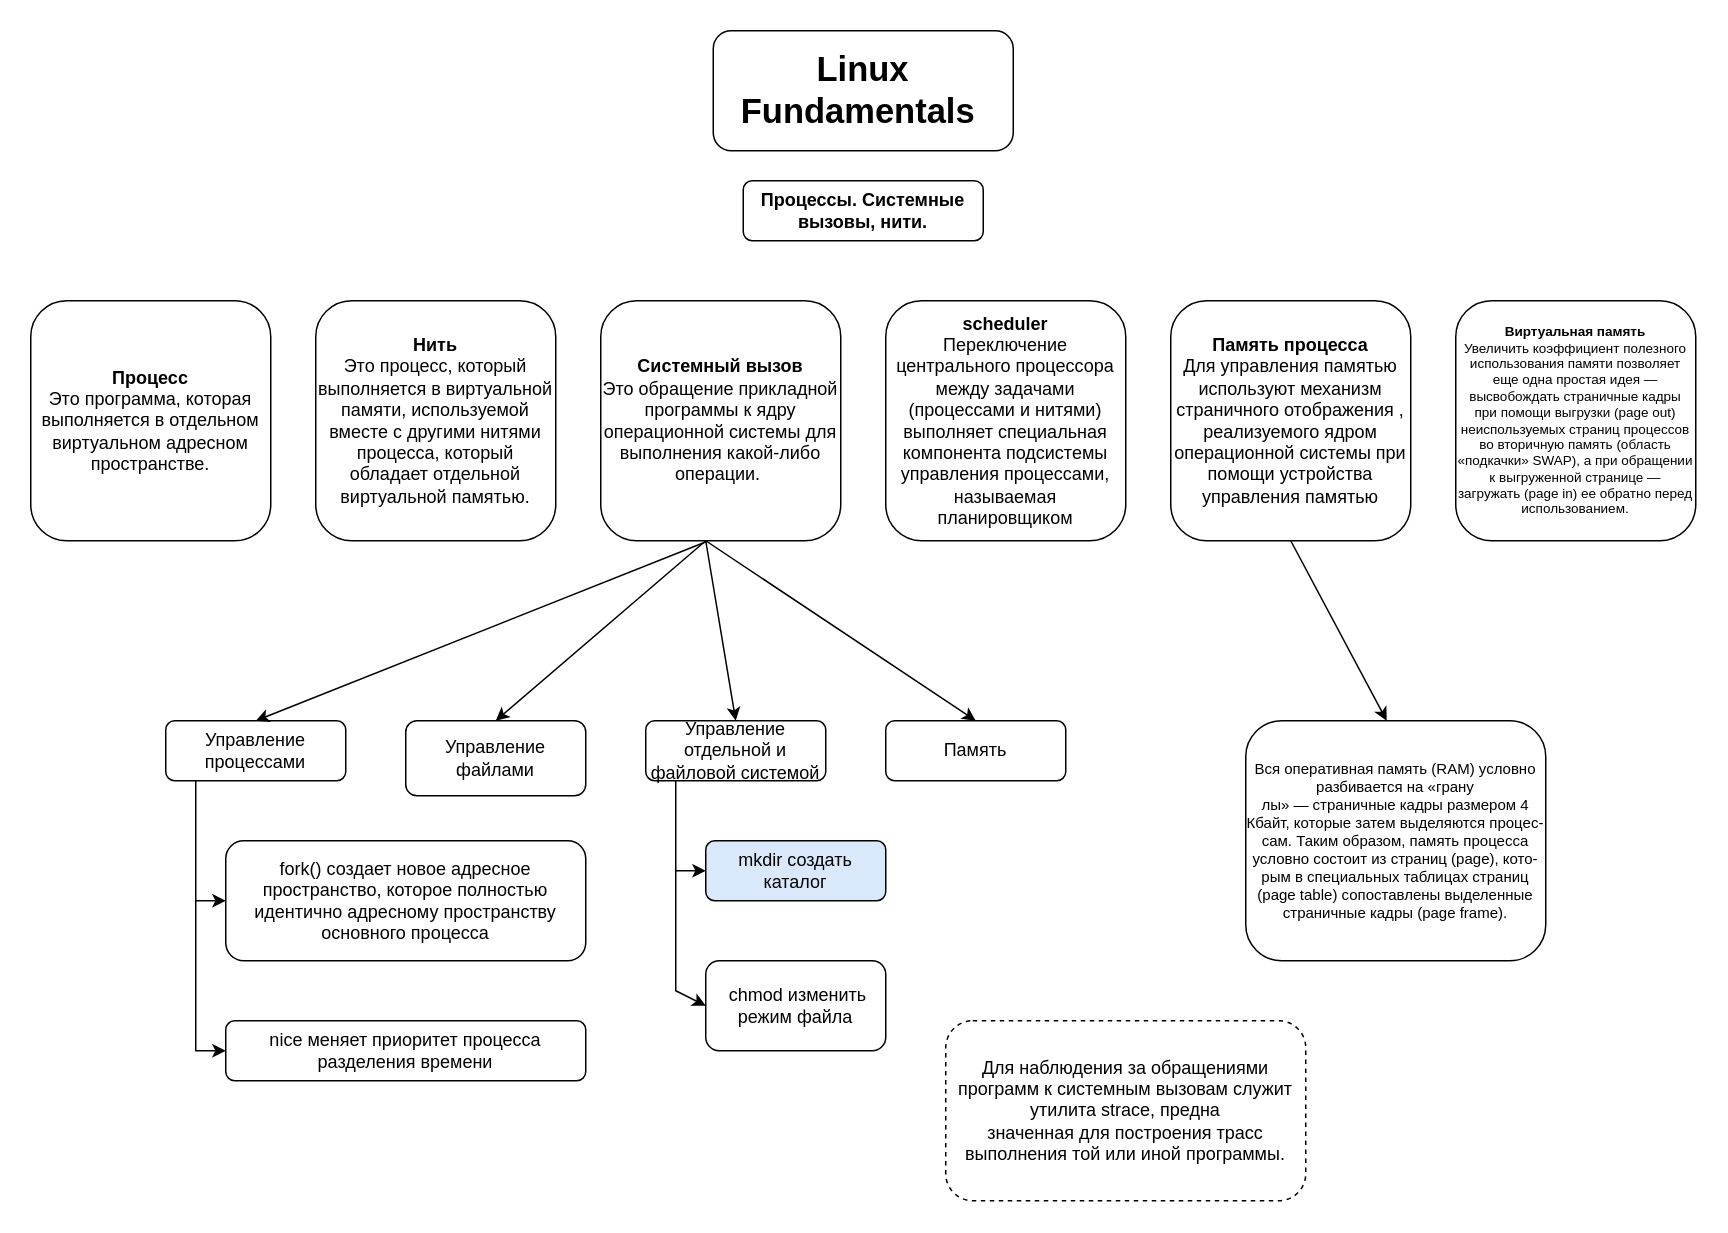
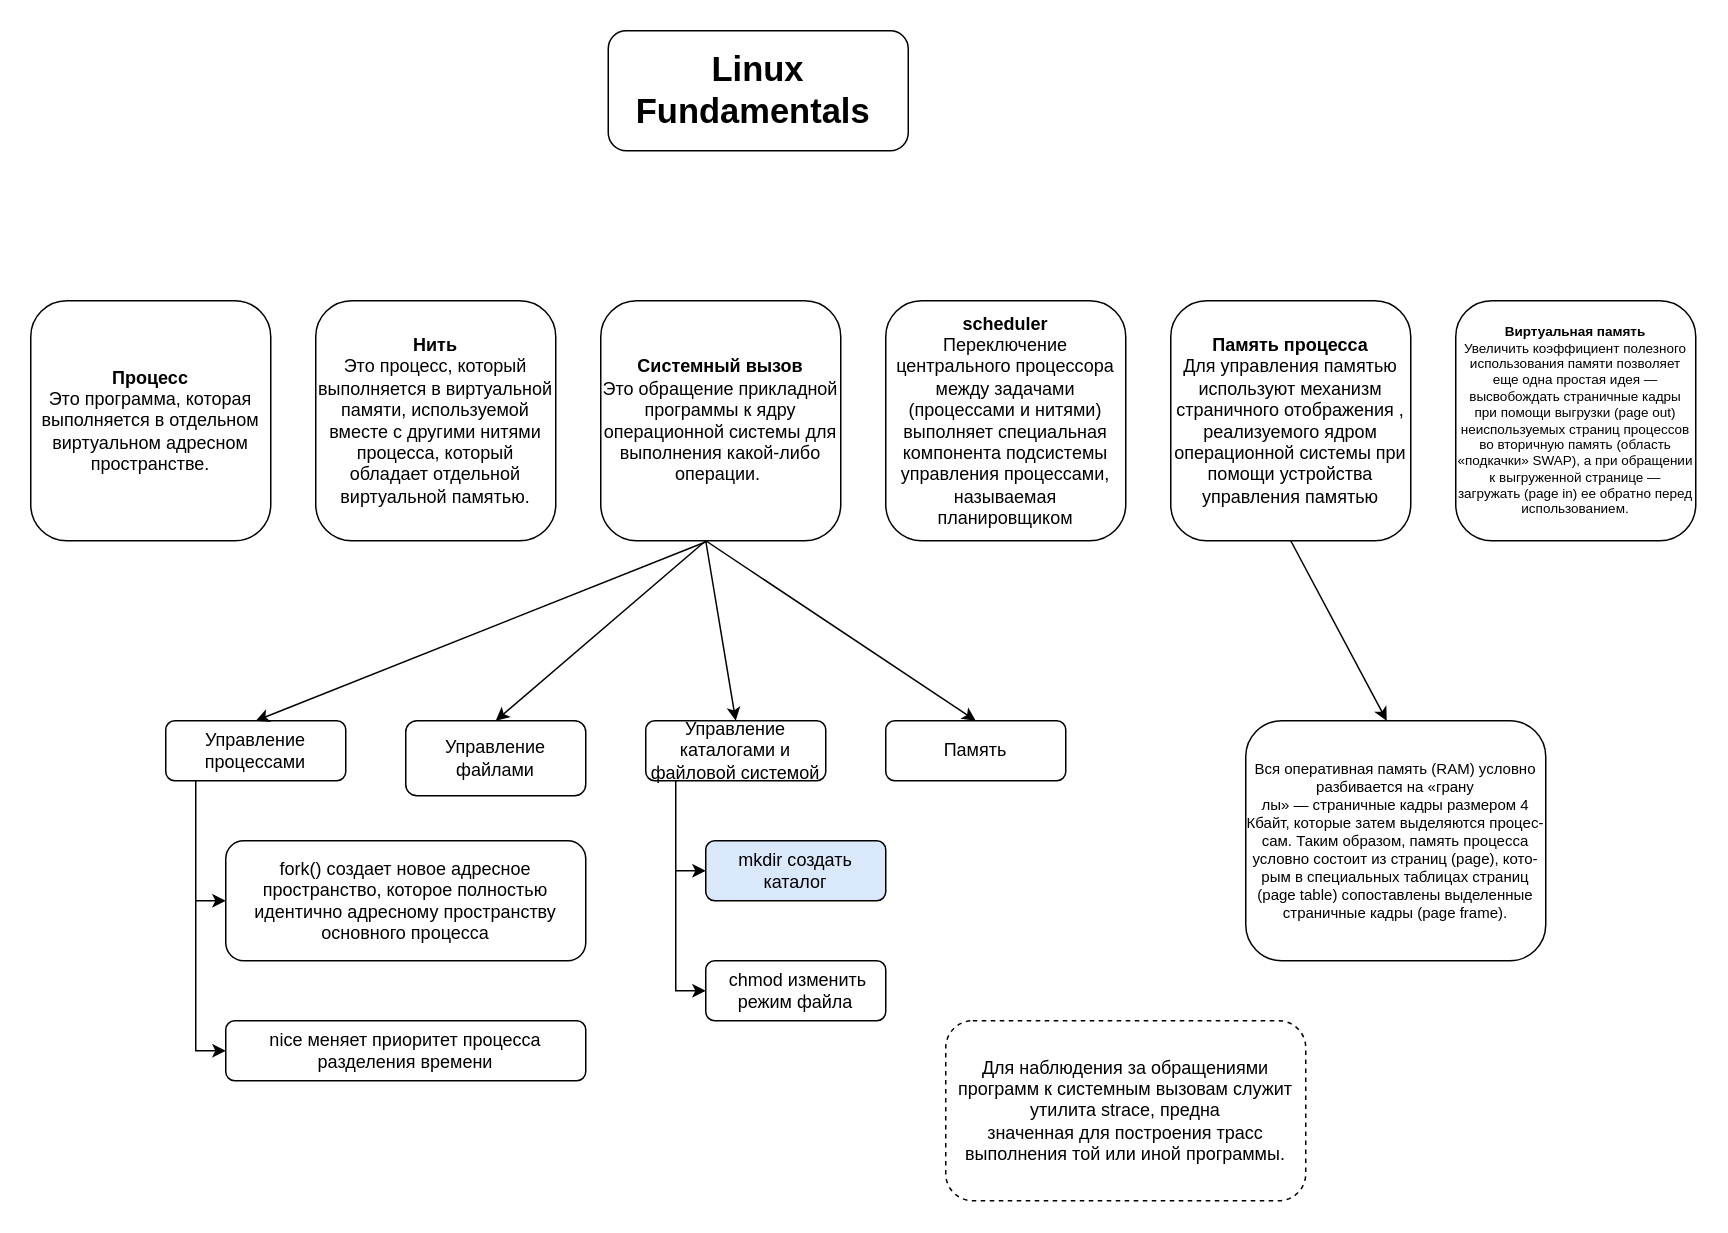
node "Linux Fundamentals": moved (863, 91) -> (758, 91)
node "Процессы. Системные вызовы, нити.": removed
node "Управление отдельной и файловой системой": label "Управление отдельной и файловой системой" -> "Управление каталогами и файловой системой"
node "chmod изменить режим файла": size 180x90 -> 180x60
